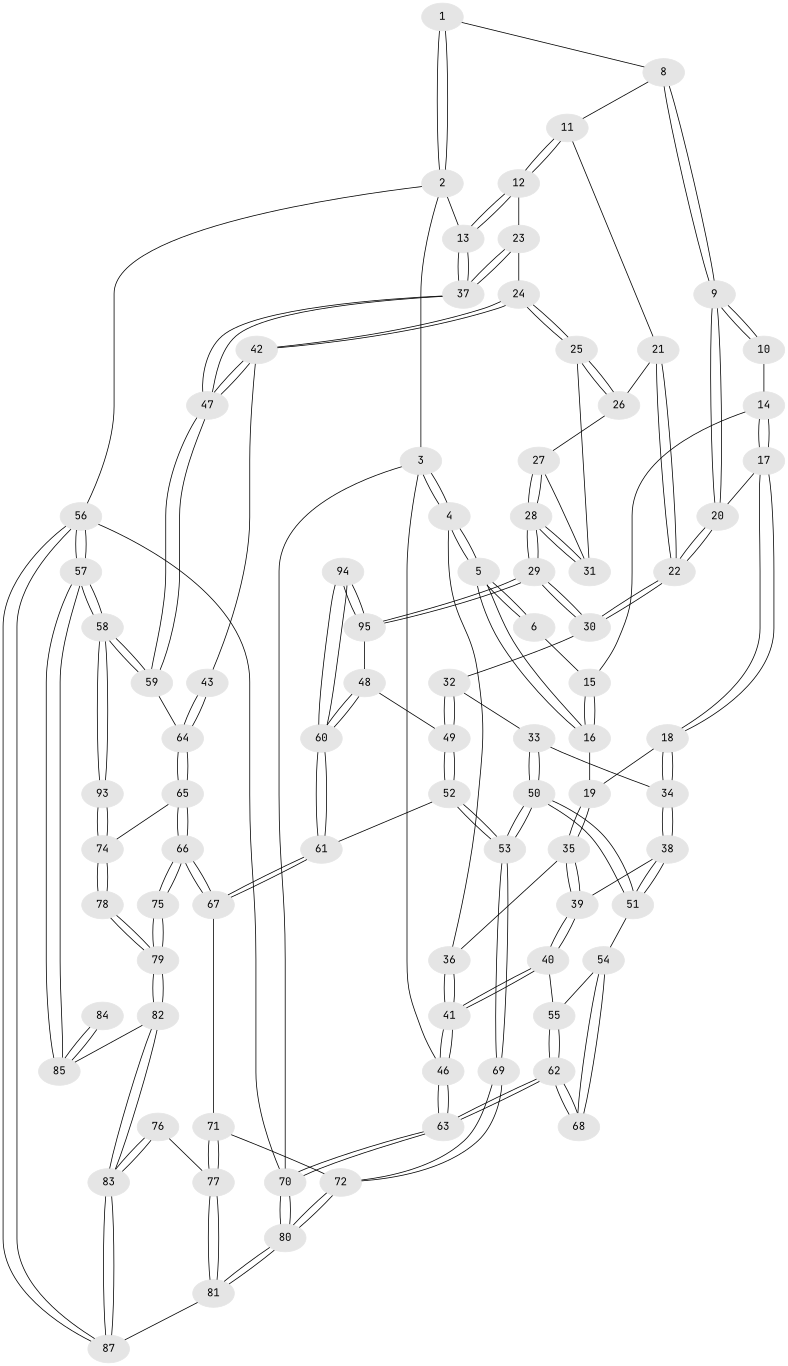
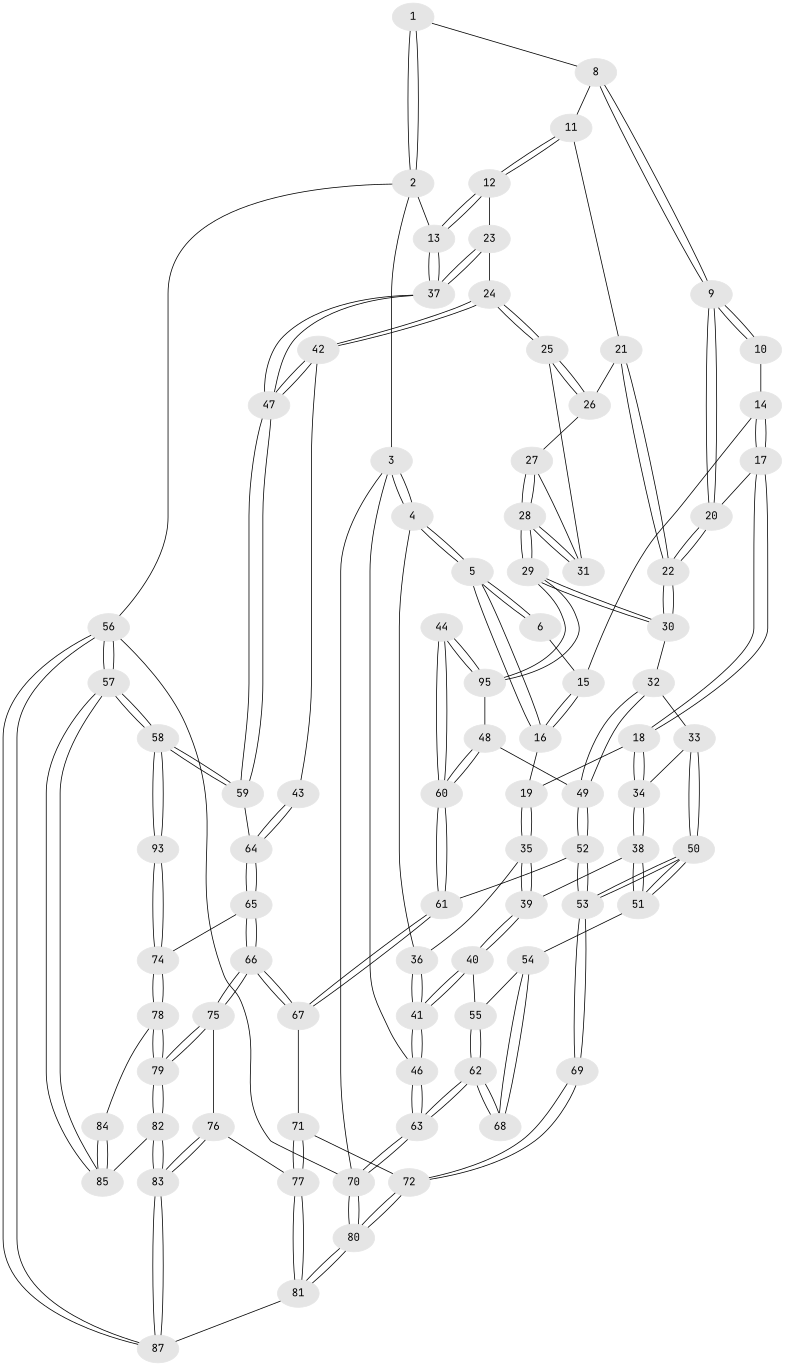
node "94": label "94" -> "44"
edge "78" -- "84": added
edge "75" -- "76": added
